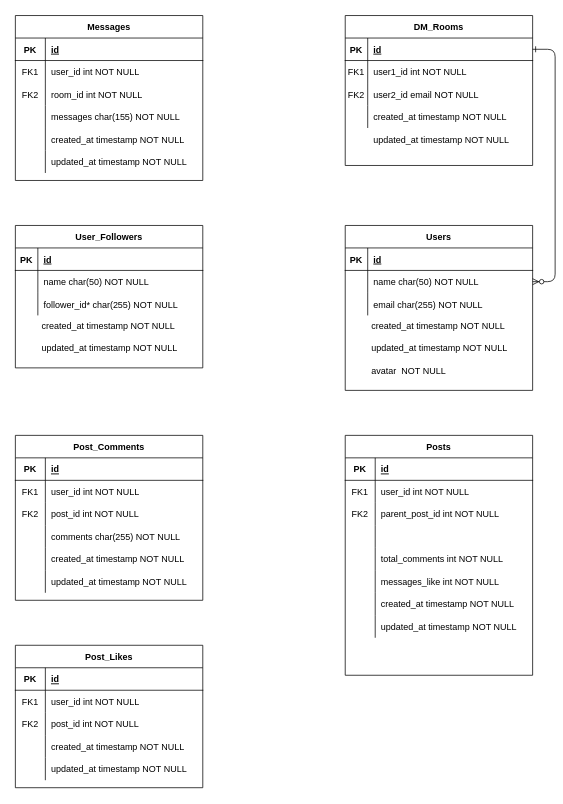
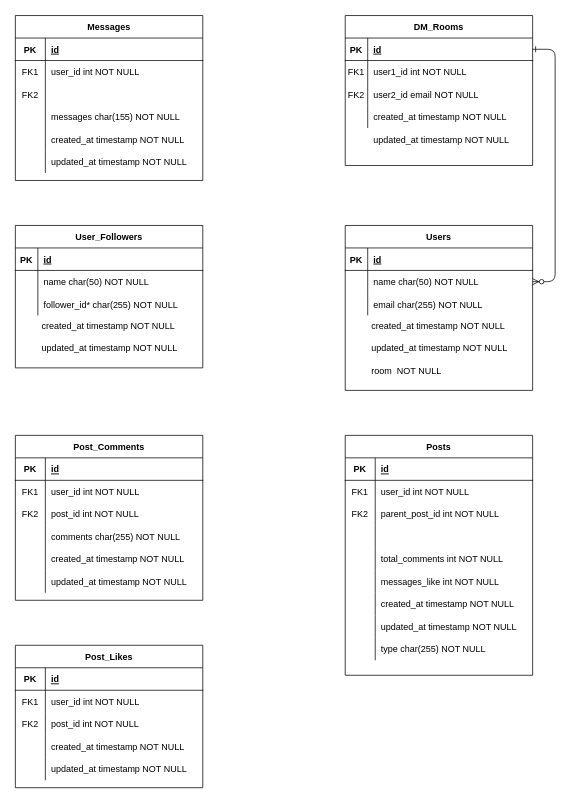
node "room_id int NOT NULL": removed
node "avatar NOT NULL": label "avatar NOT NULL" -> "room NOT NULL"
node "type char(255) NOT NULL": added
